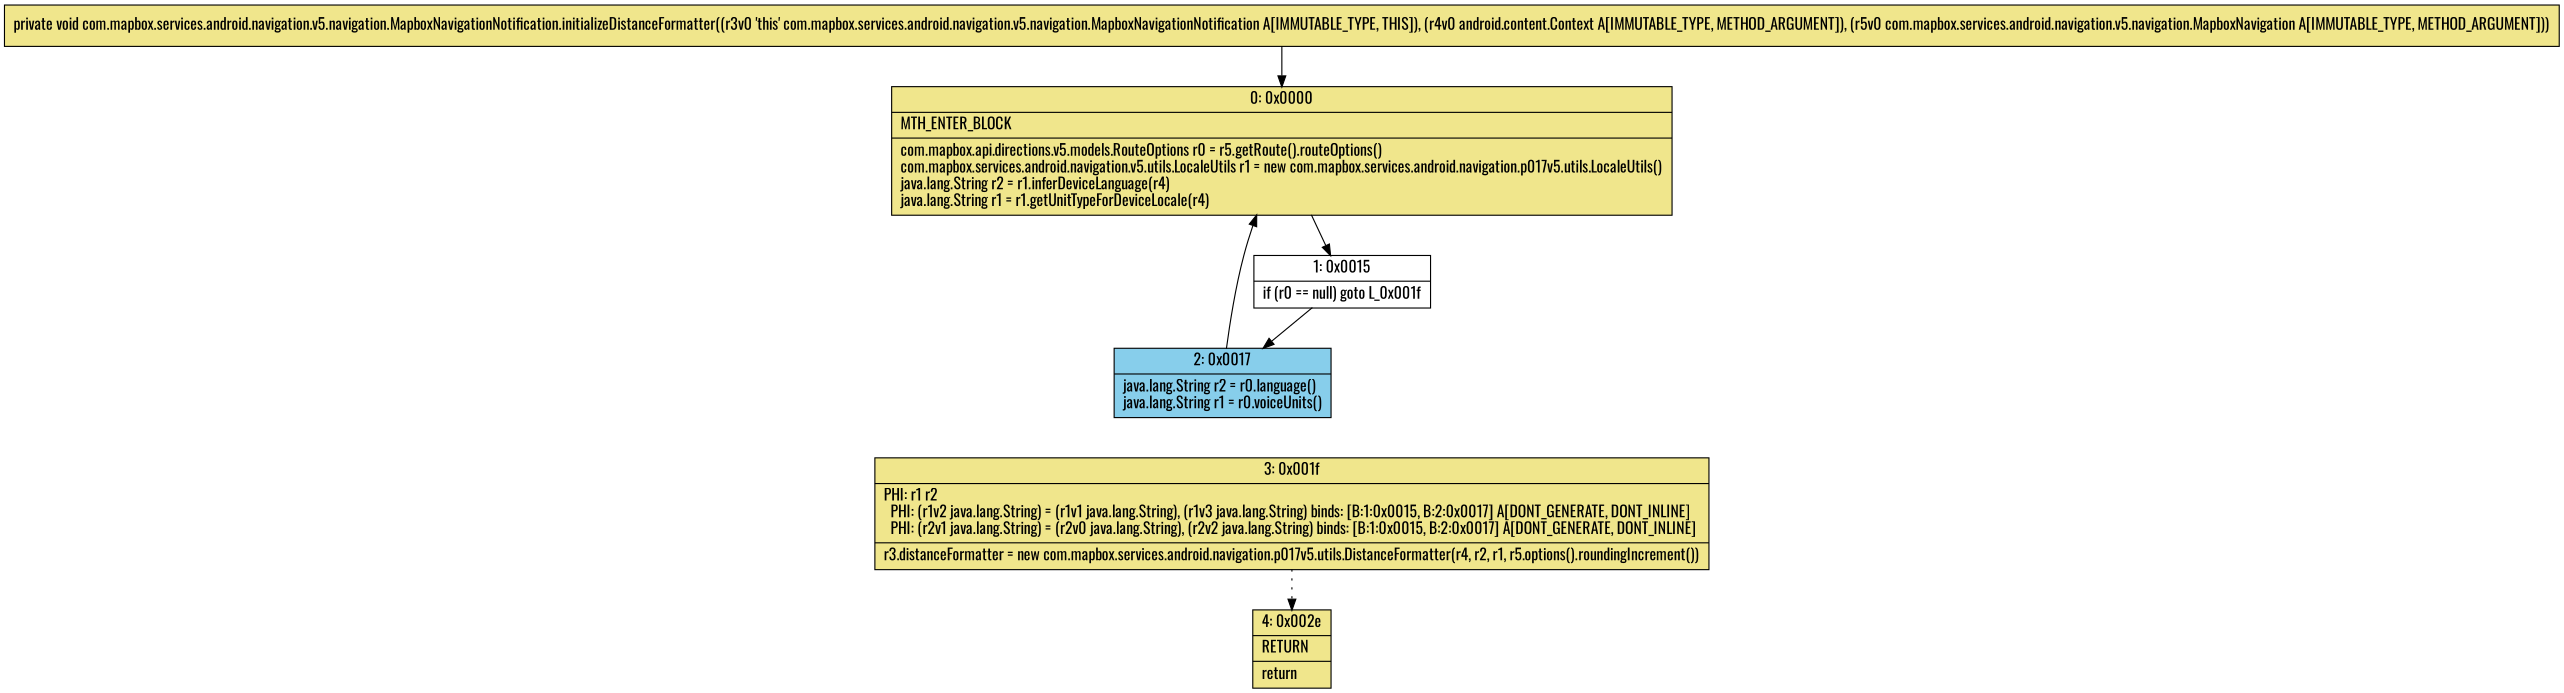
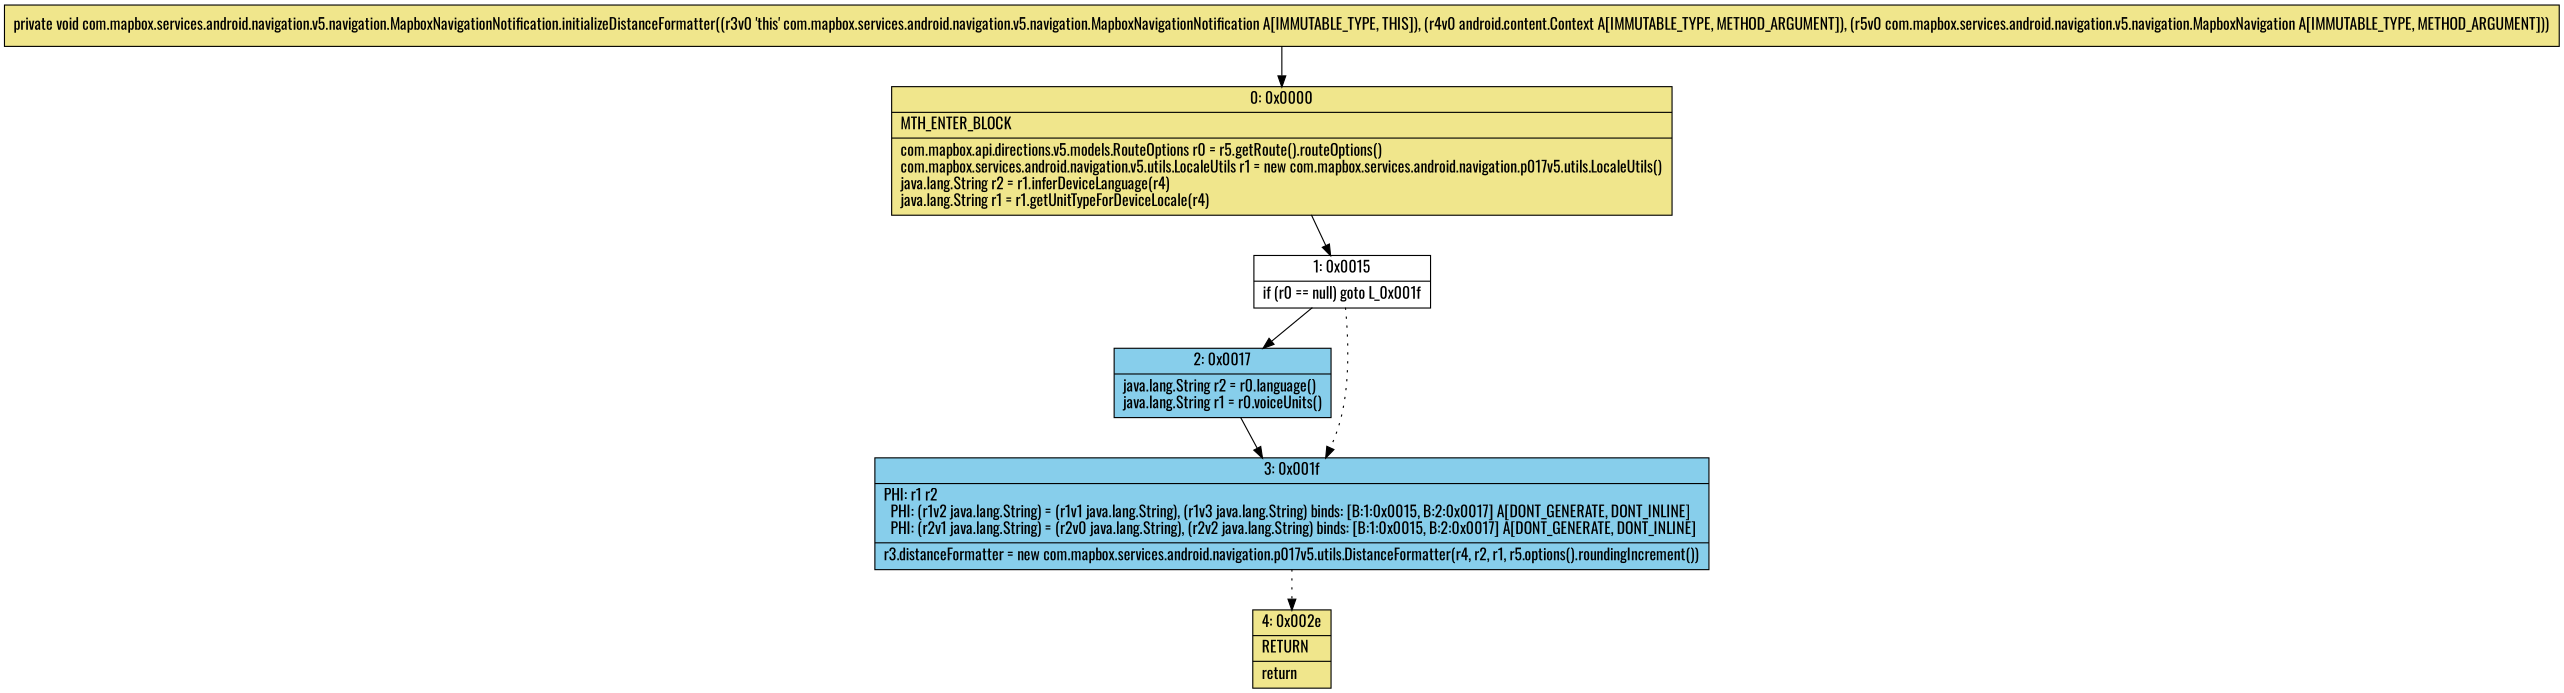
edge "2: 0x0017" -> "0: 0x0000": now "2: 0x0017" -> "3: 0x001f"
edge "1: 0x0015" -> "3: 0x001f": added
node "3: 0x001f": fillcolor khaki -> skyblue
